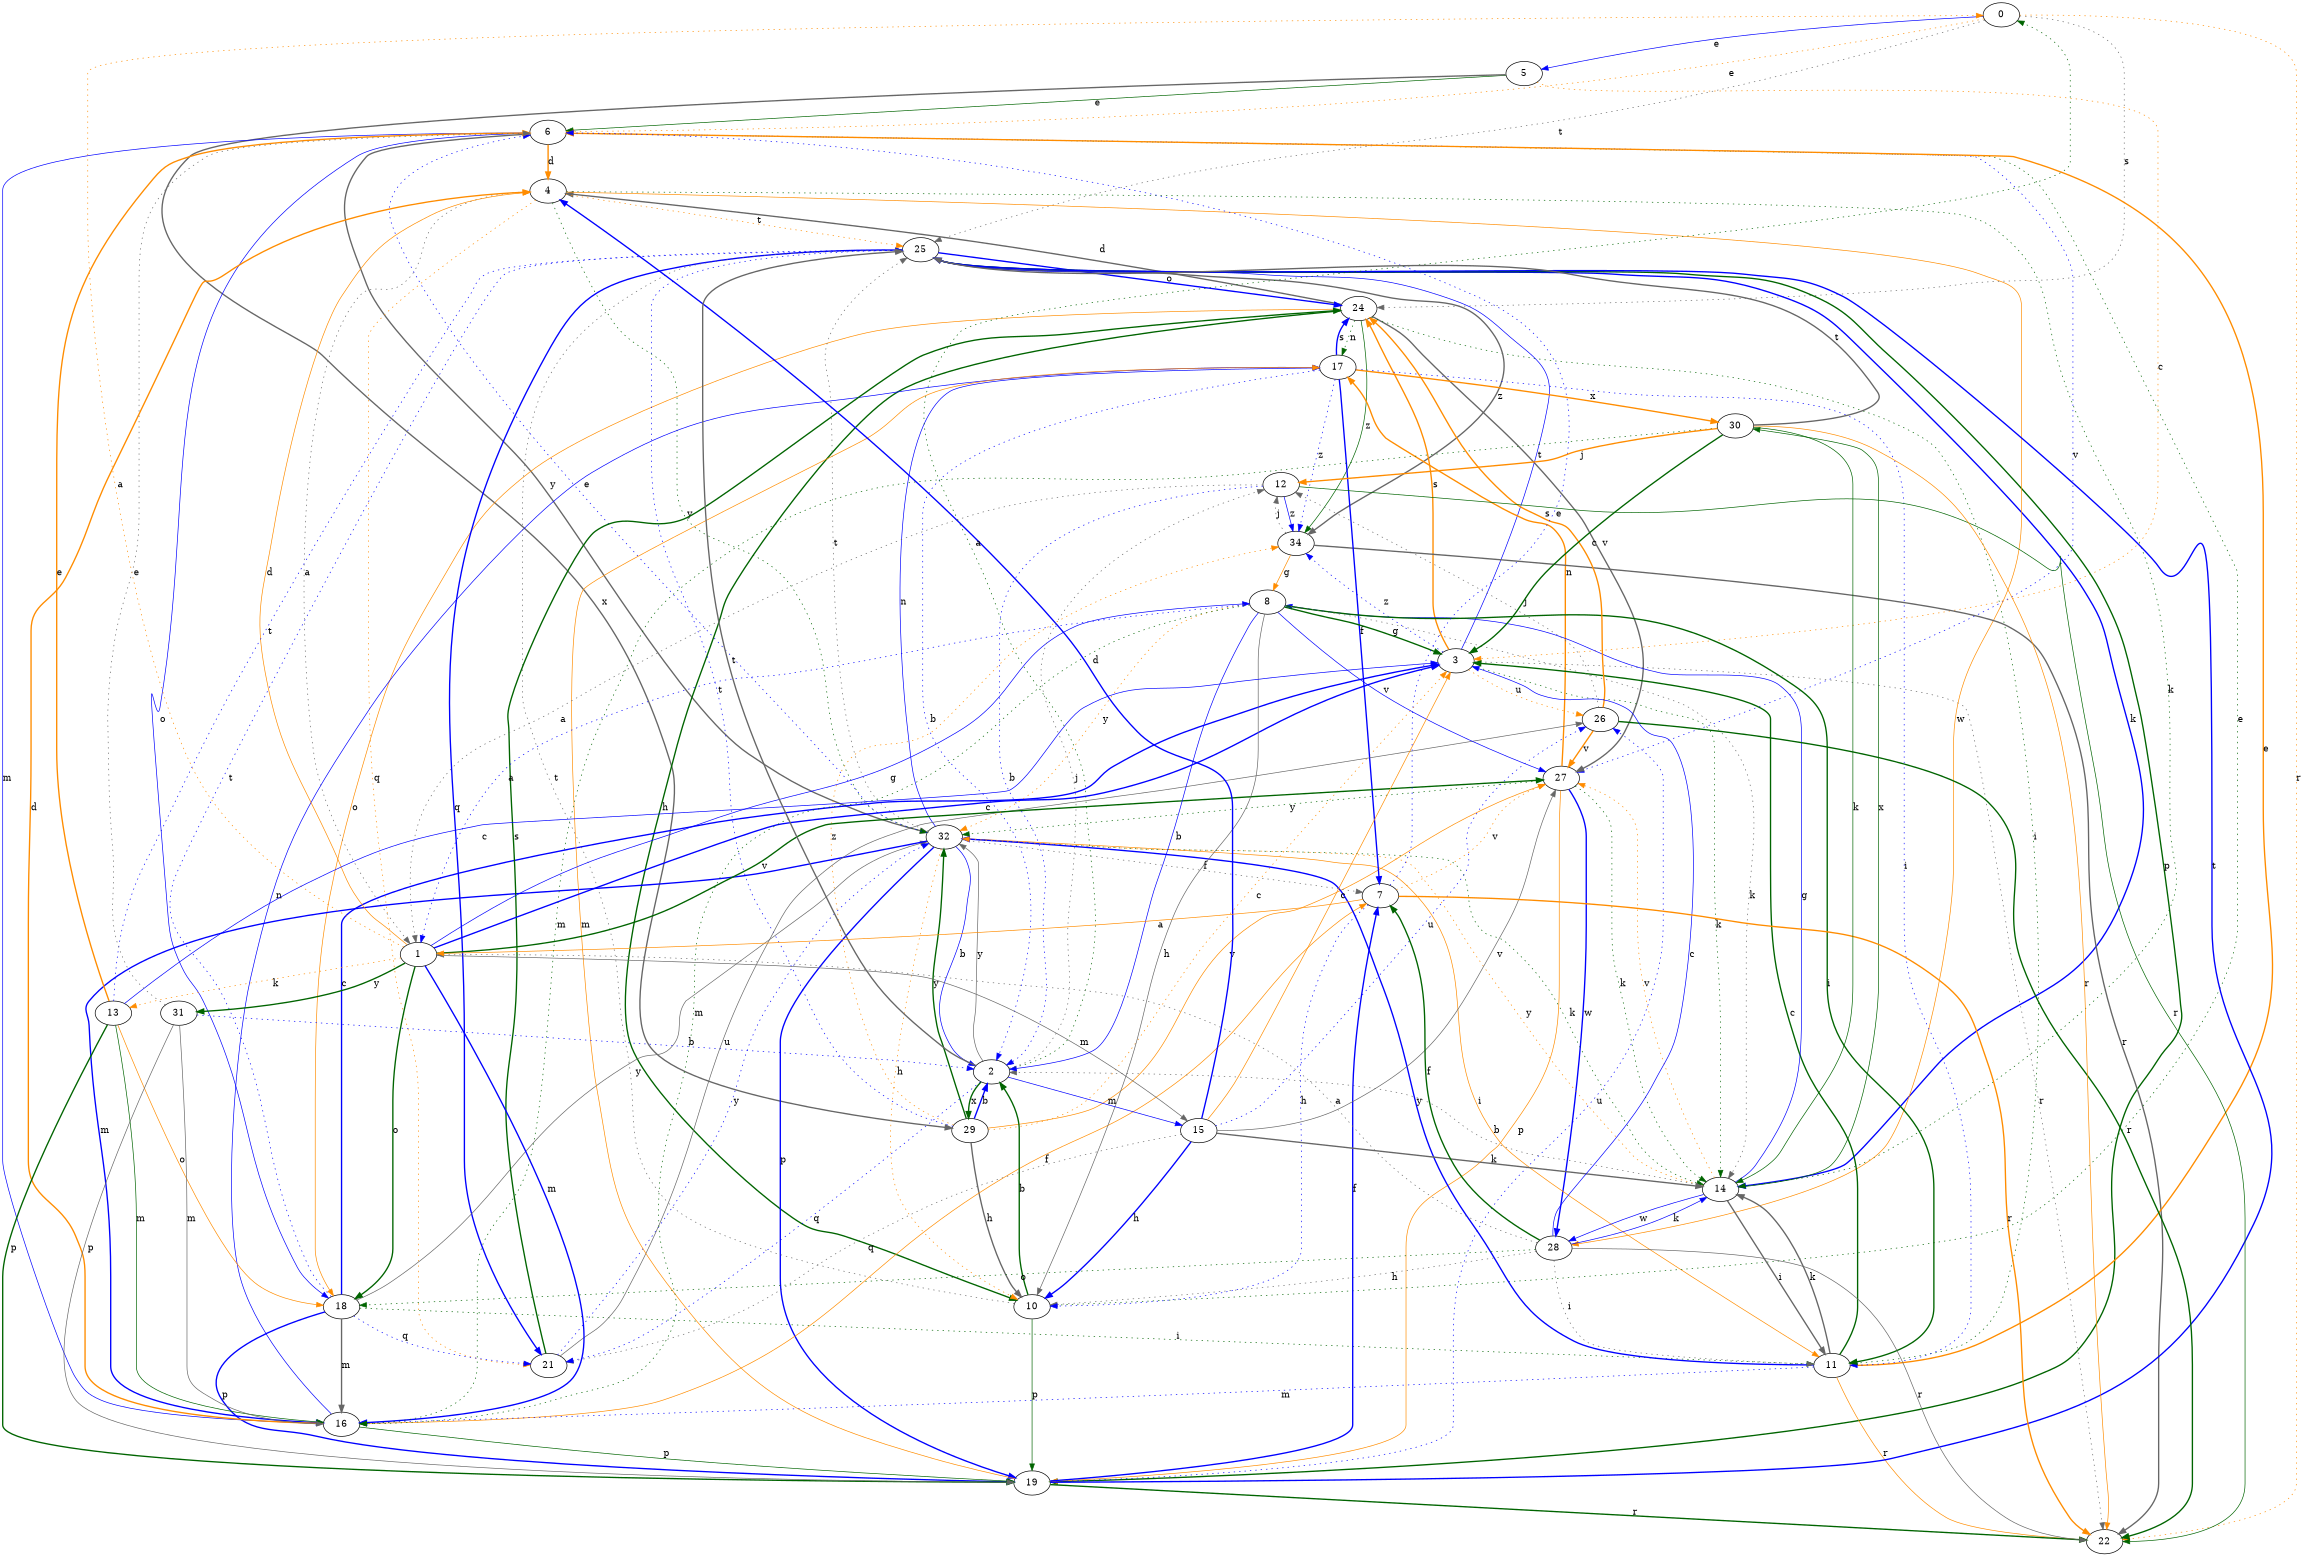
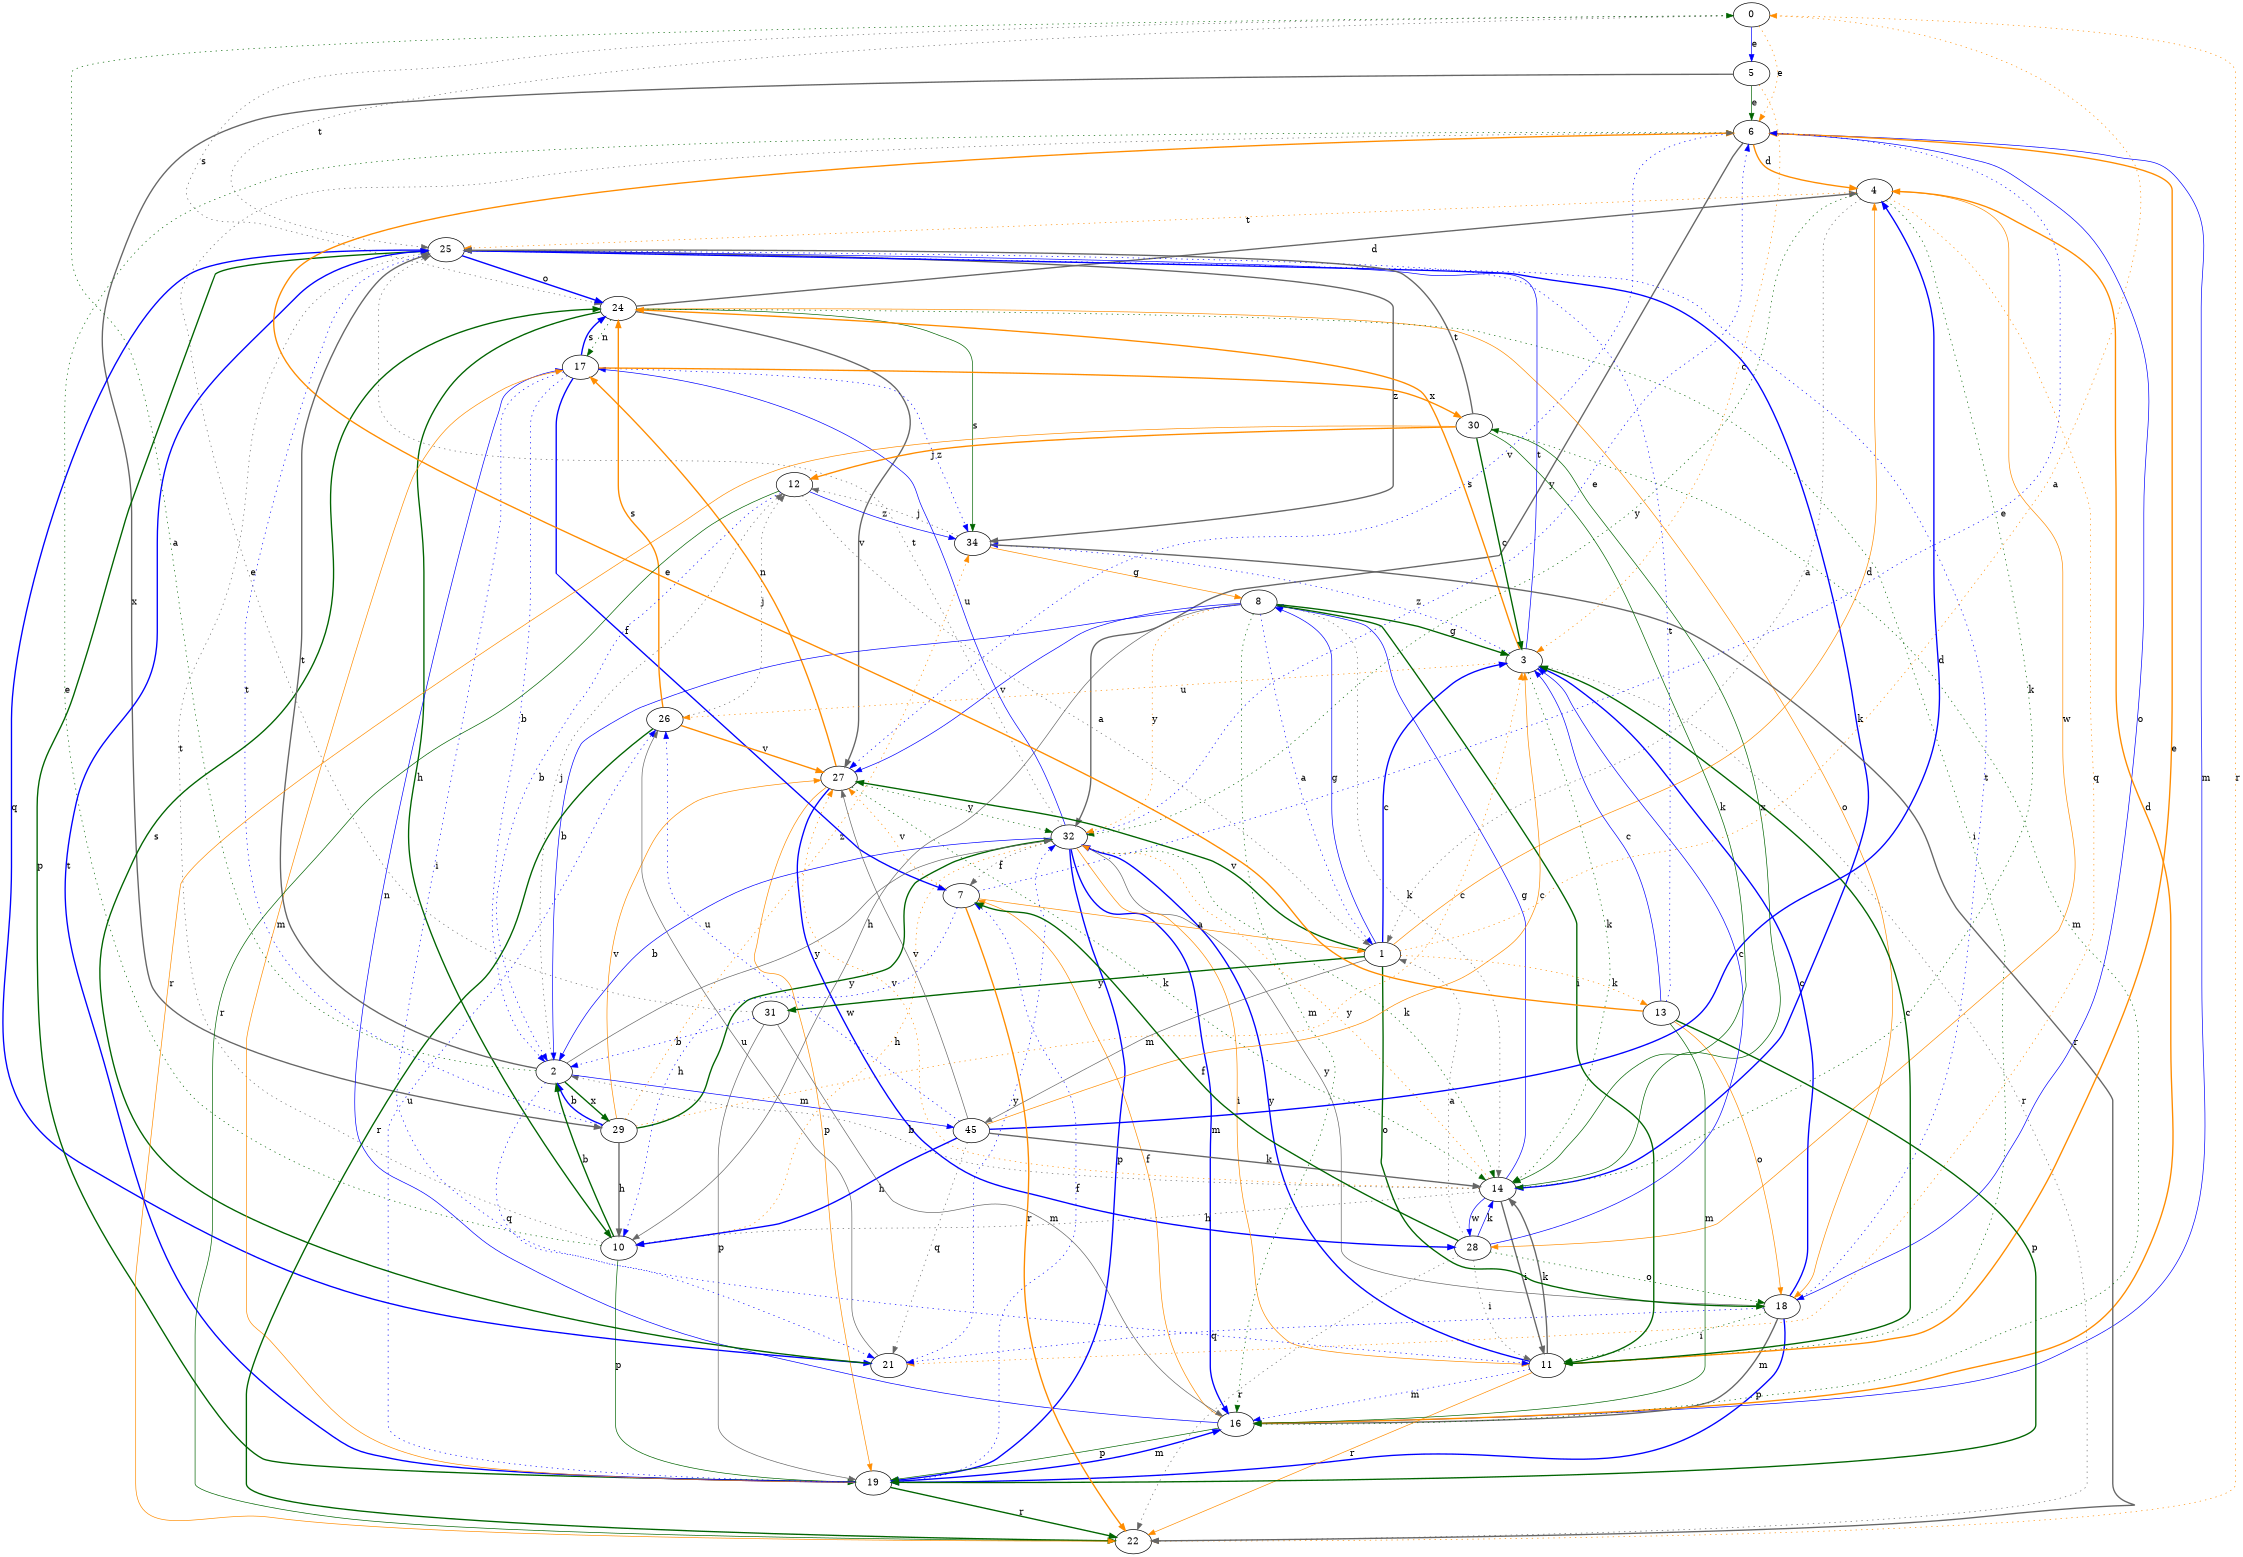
edge "24" -> "34": label "z" -> "s"
edge "32" -> "17": label "n" -> "u"
node "15": label "15" -> "45"
edge "1" -> "16": now "19" -> "16"
edge "28" -> "10": now "14" -> "10"
edge "28" -> "22": style solid -> dotted
edge "19" -> "7": style bold -> dotted
